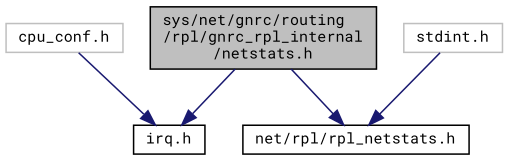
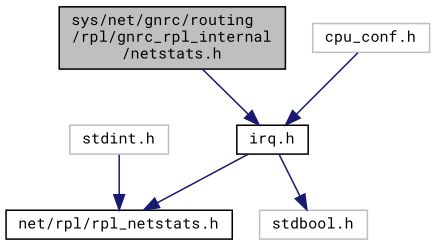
edge "sys/net/gnrc/routing /rpl/gnrc_rpl_internal /netstats.h" -> "net/rpl/rpl_netstats.h": now "irq.h" -> "net/rpl/rpl_netstats.h"
node "stdbool.h": added
